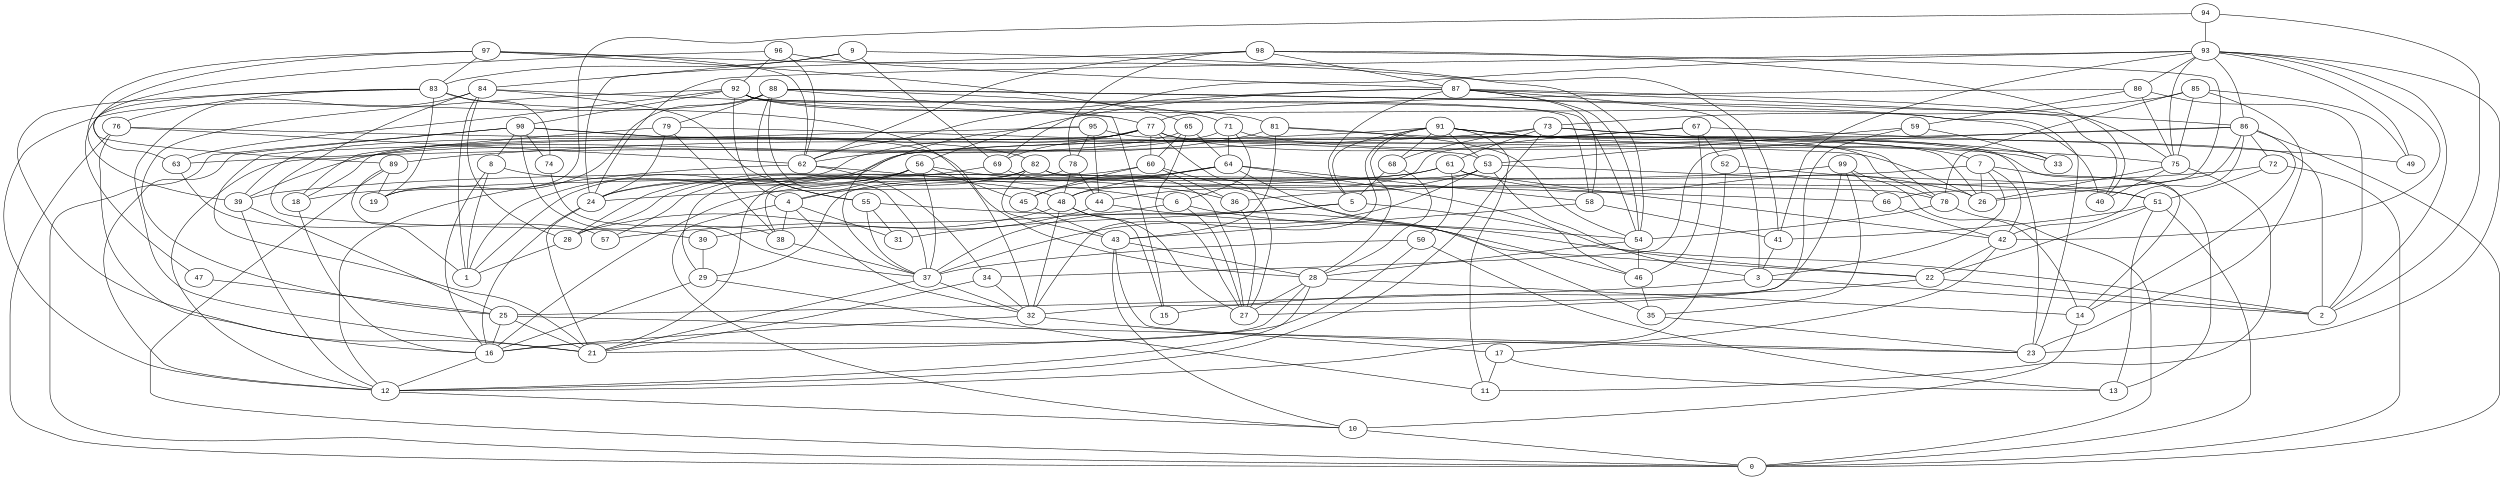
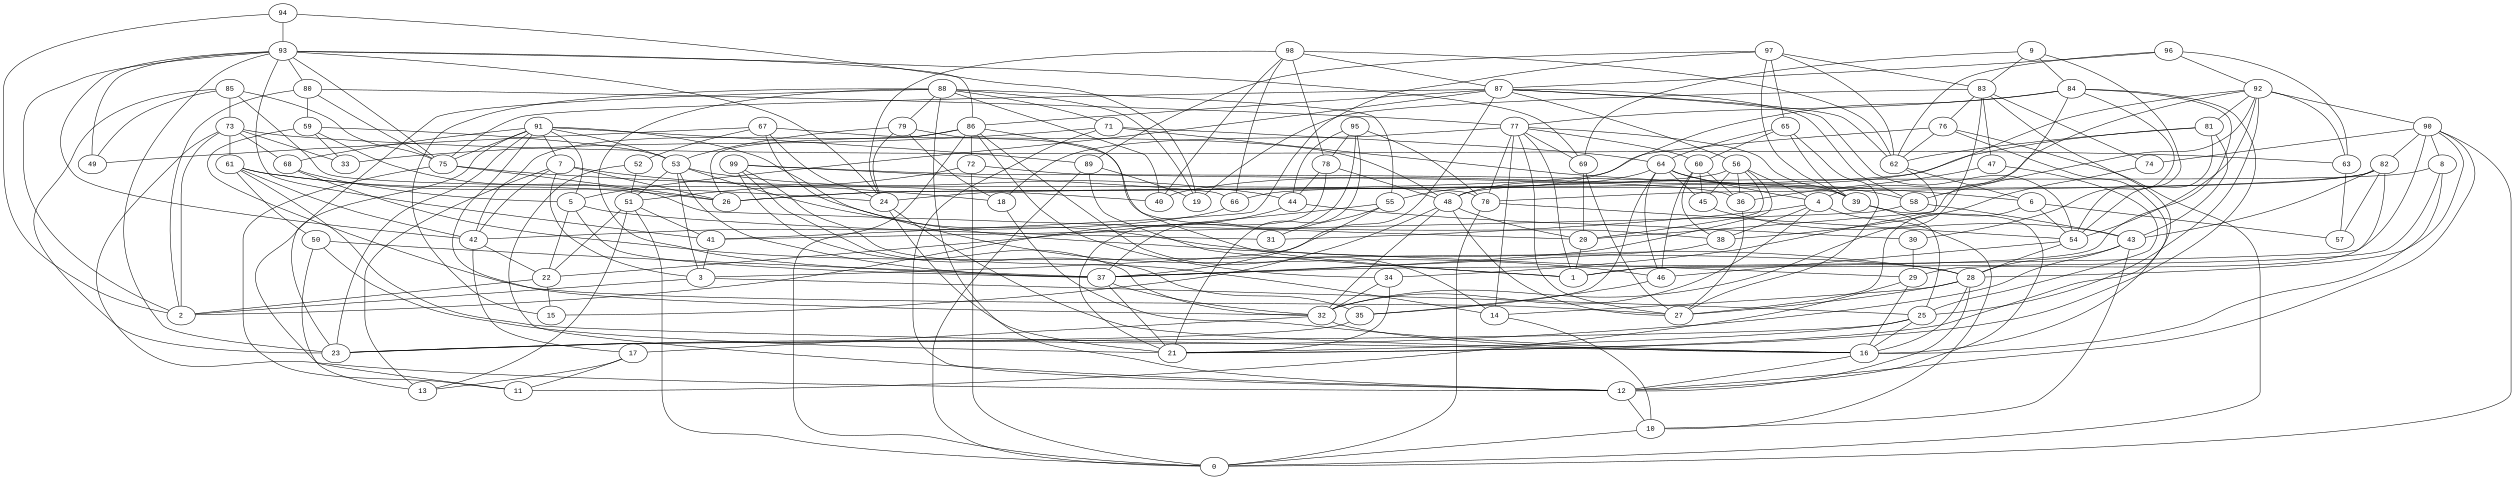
edge "47" -- "36": added
edge "62" -- "12": removed
edge "59" -- "20": added
